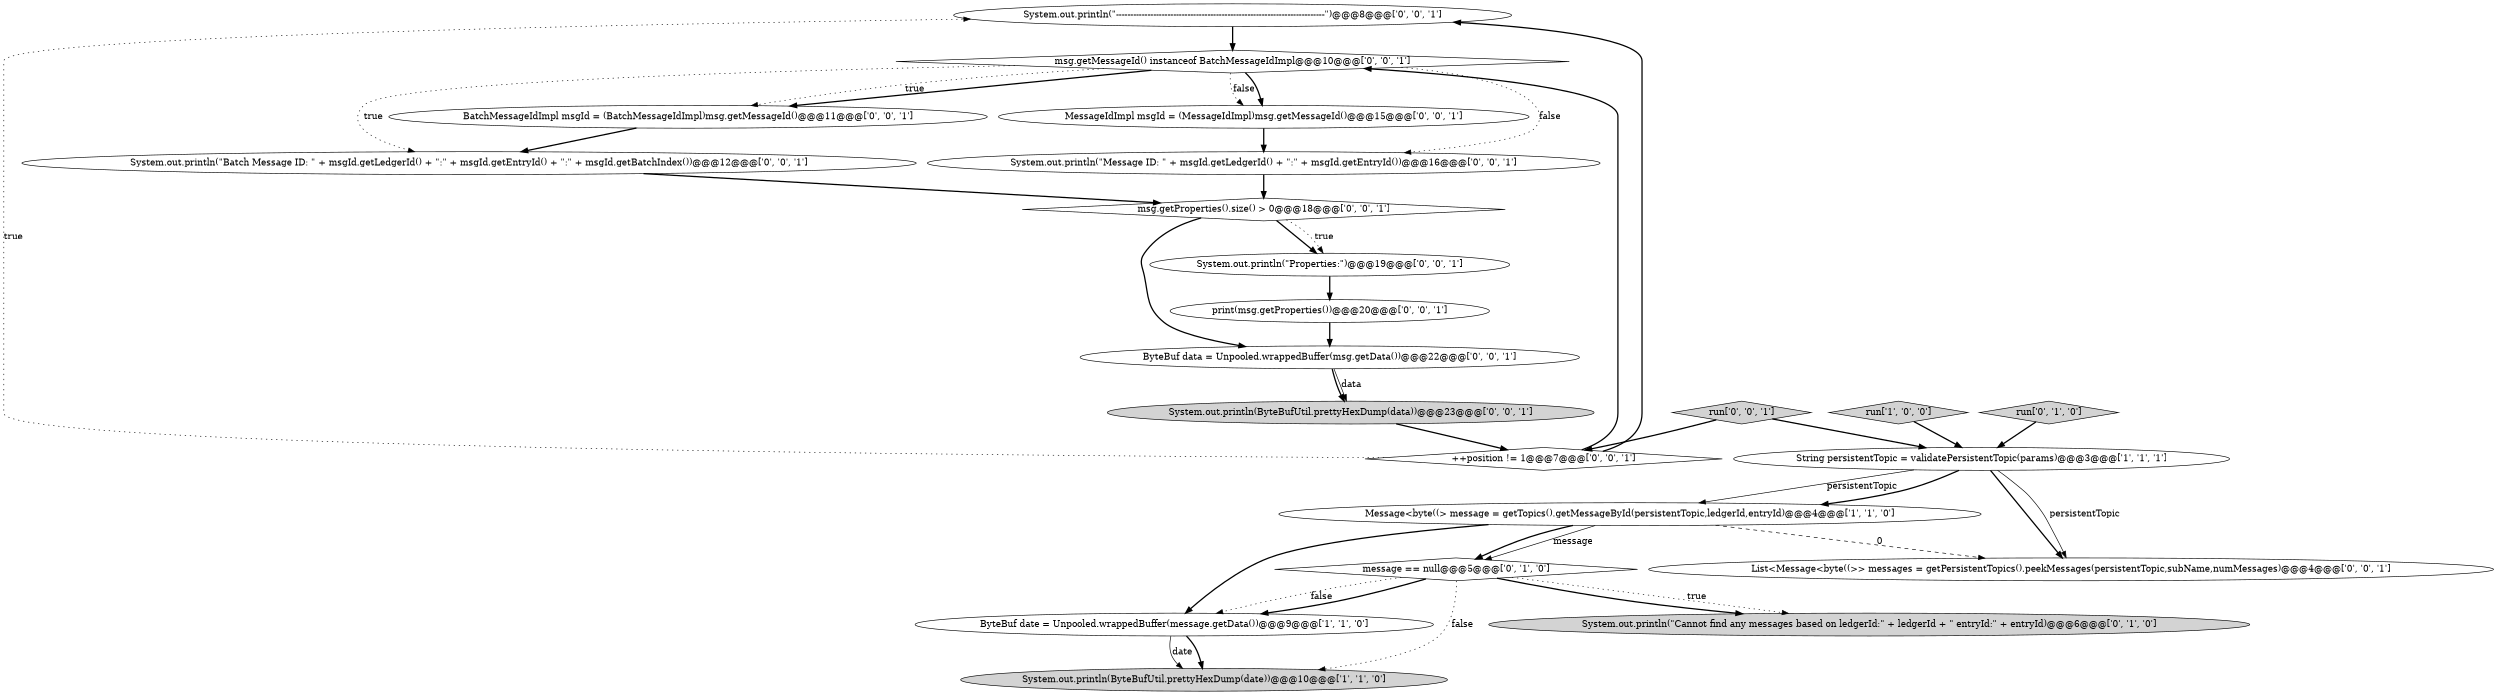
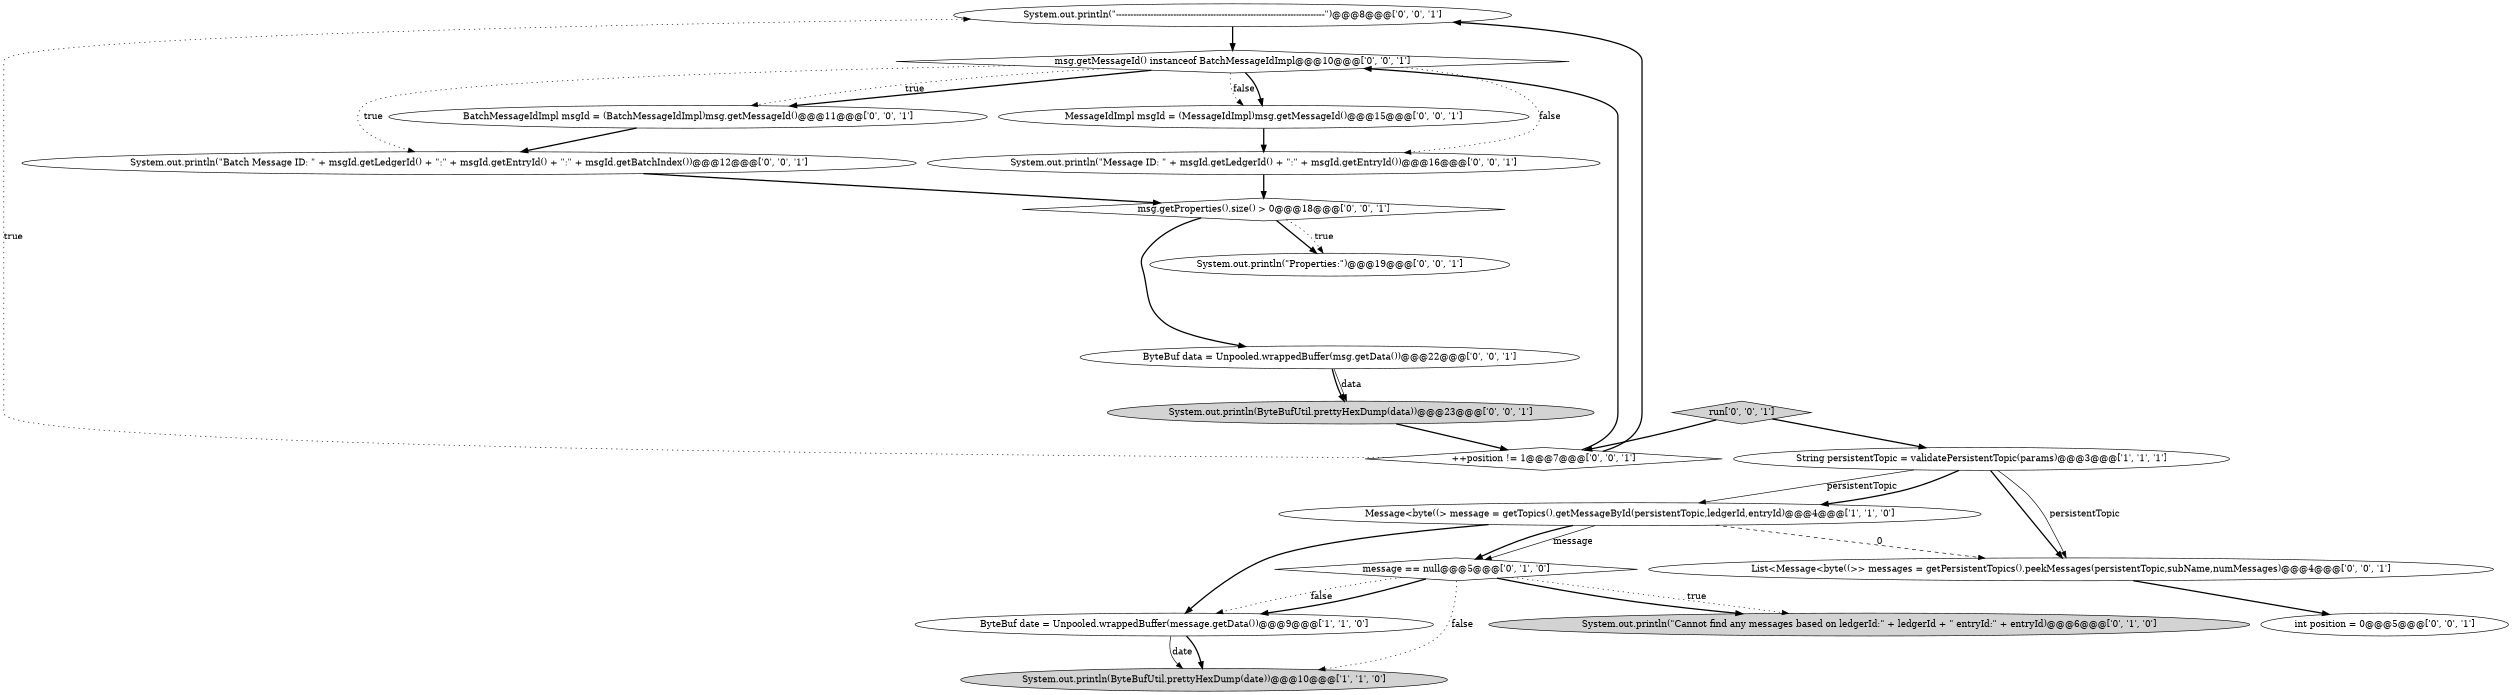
node "print(msg.getProperties())@@@20@@@['0', '0', '1']": removed
node "run['1', '0', '0']": removed
node "run['0', '1', '0']": removed
node "int position = 0@@@5@@@['0', '0', '1']": added
